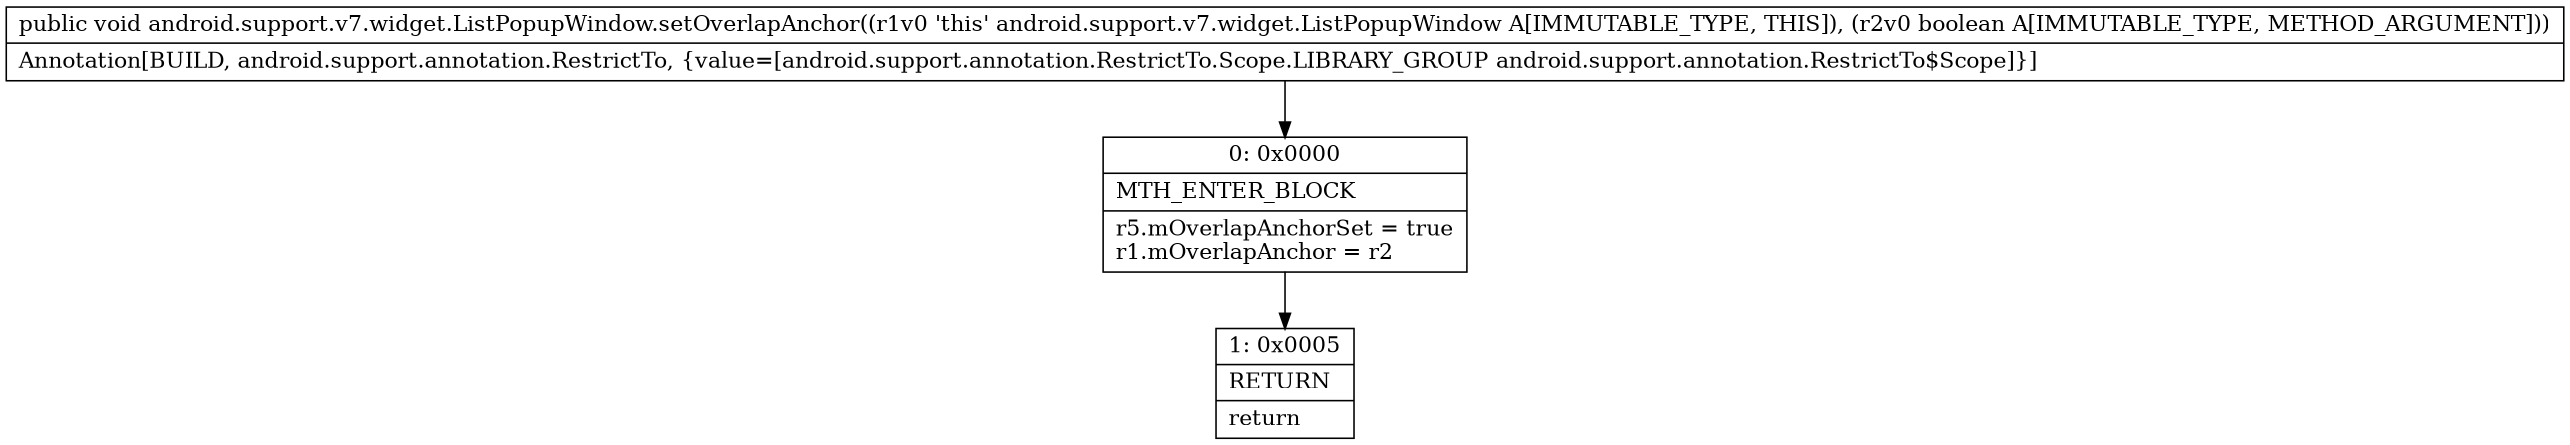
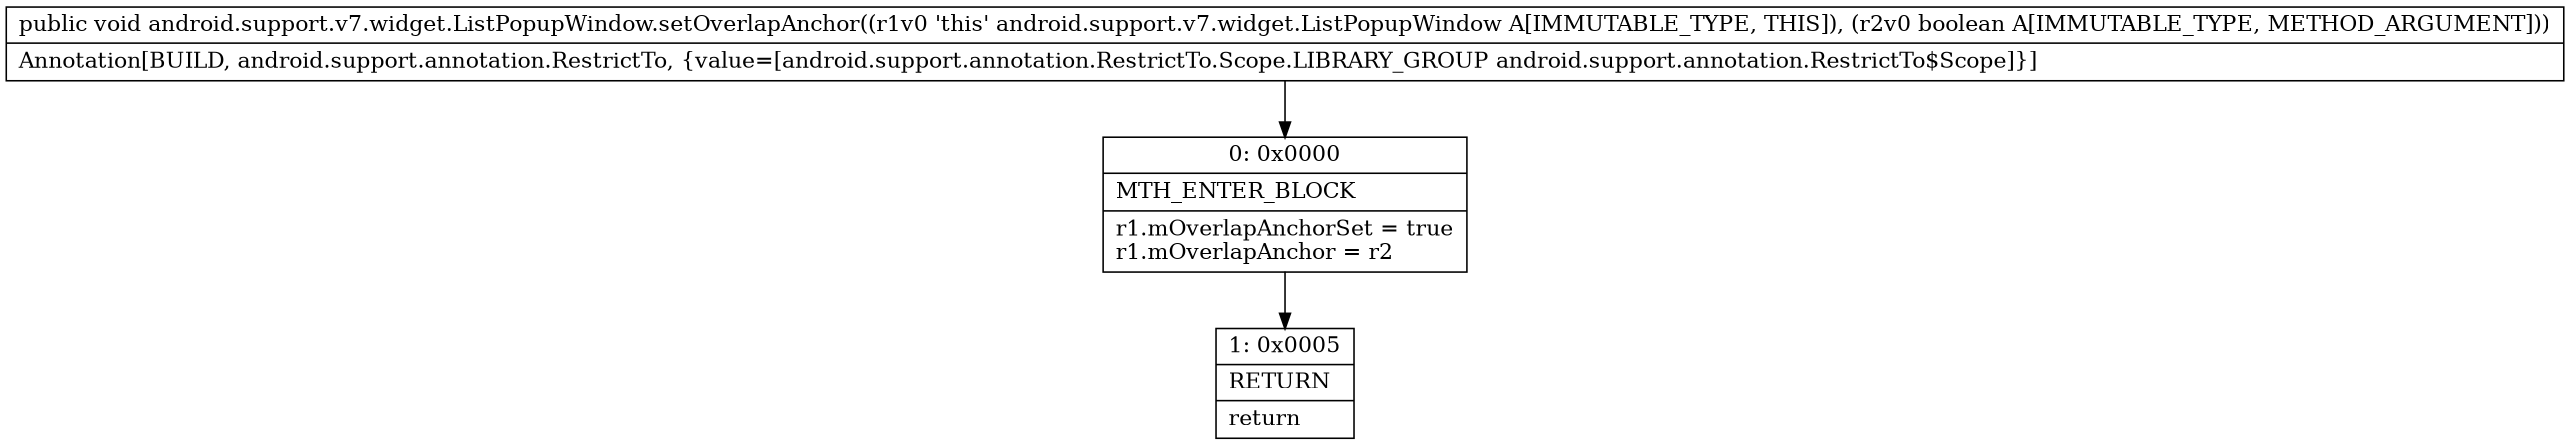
node "0: 0x0000": text "r5.mOverlapAnchorSet = true" -> "r1.mOverlapAnchorSet = true"
